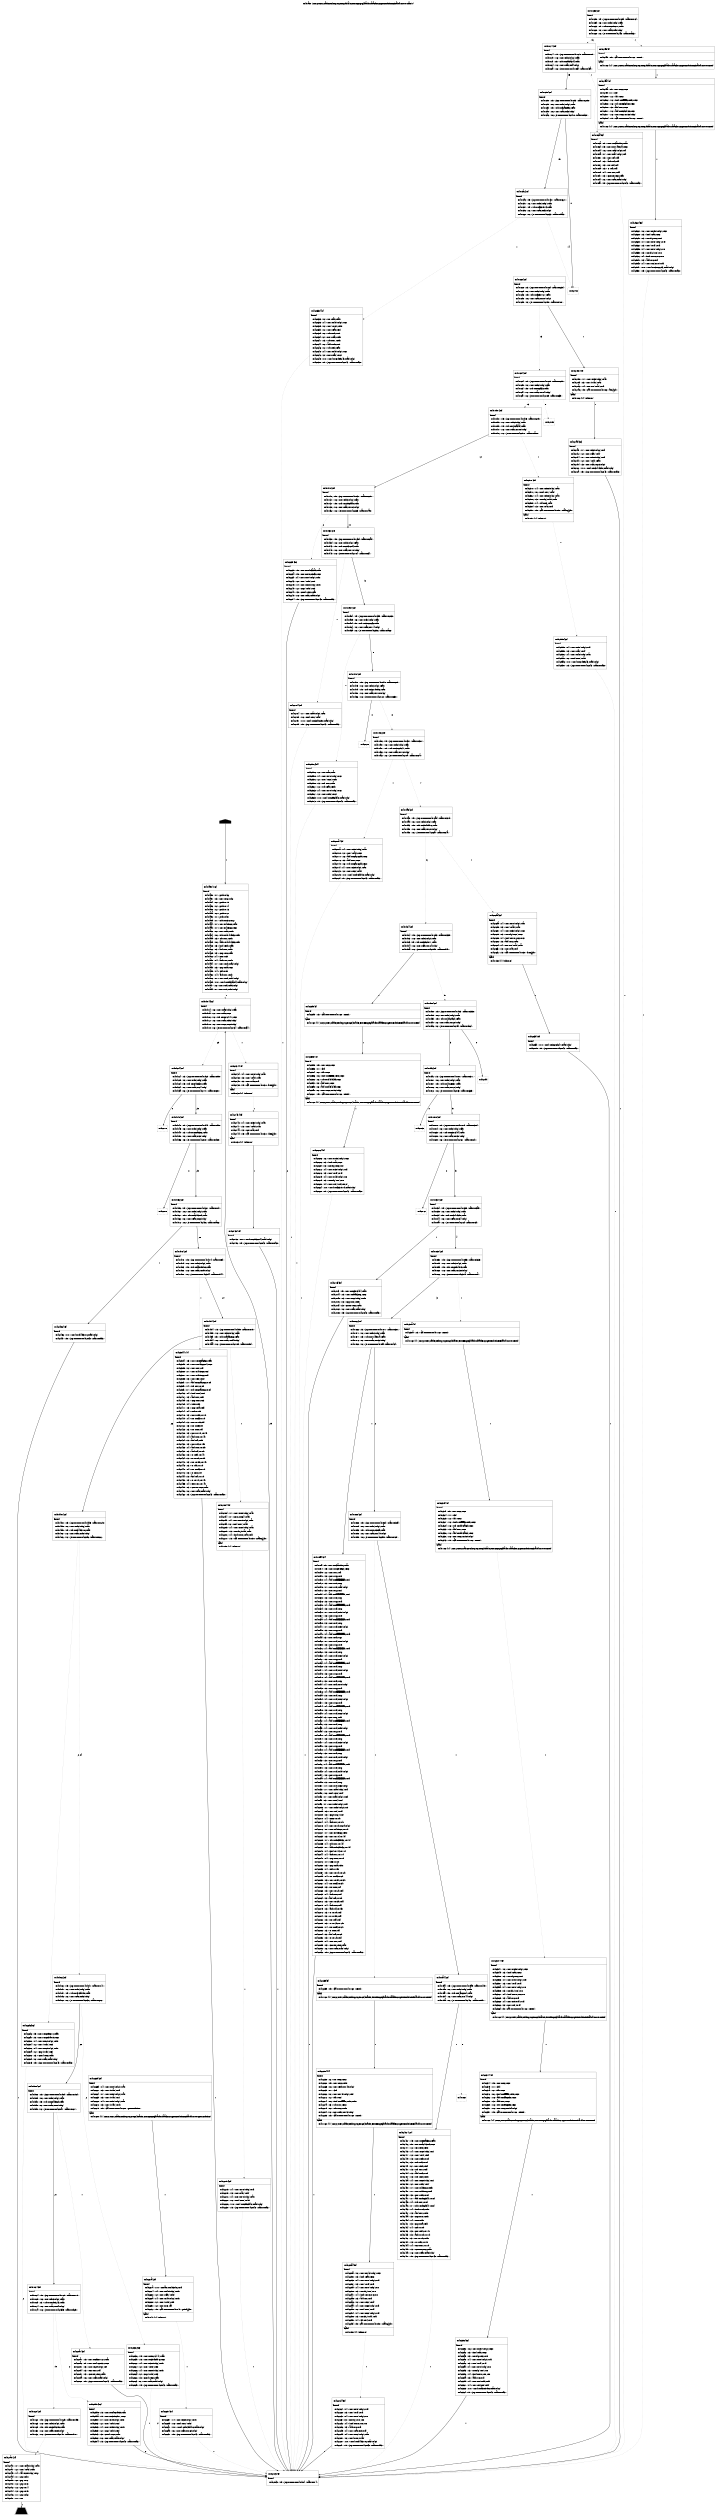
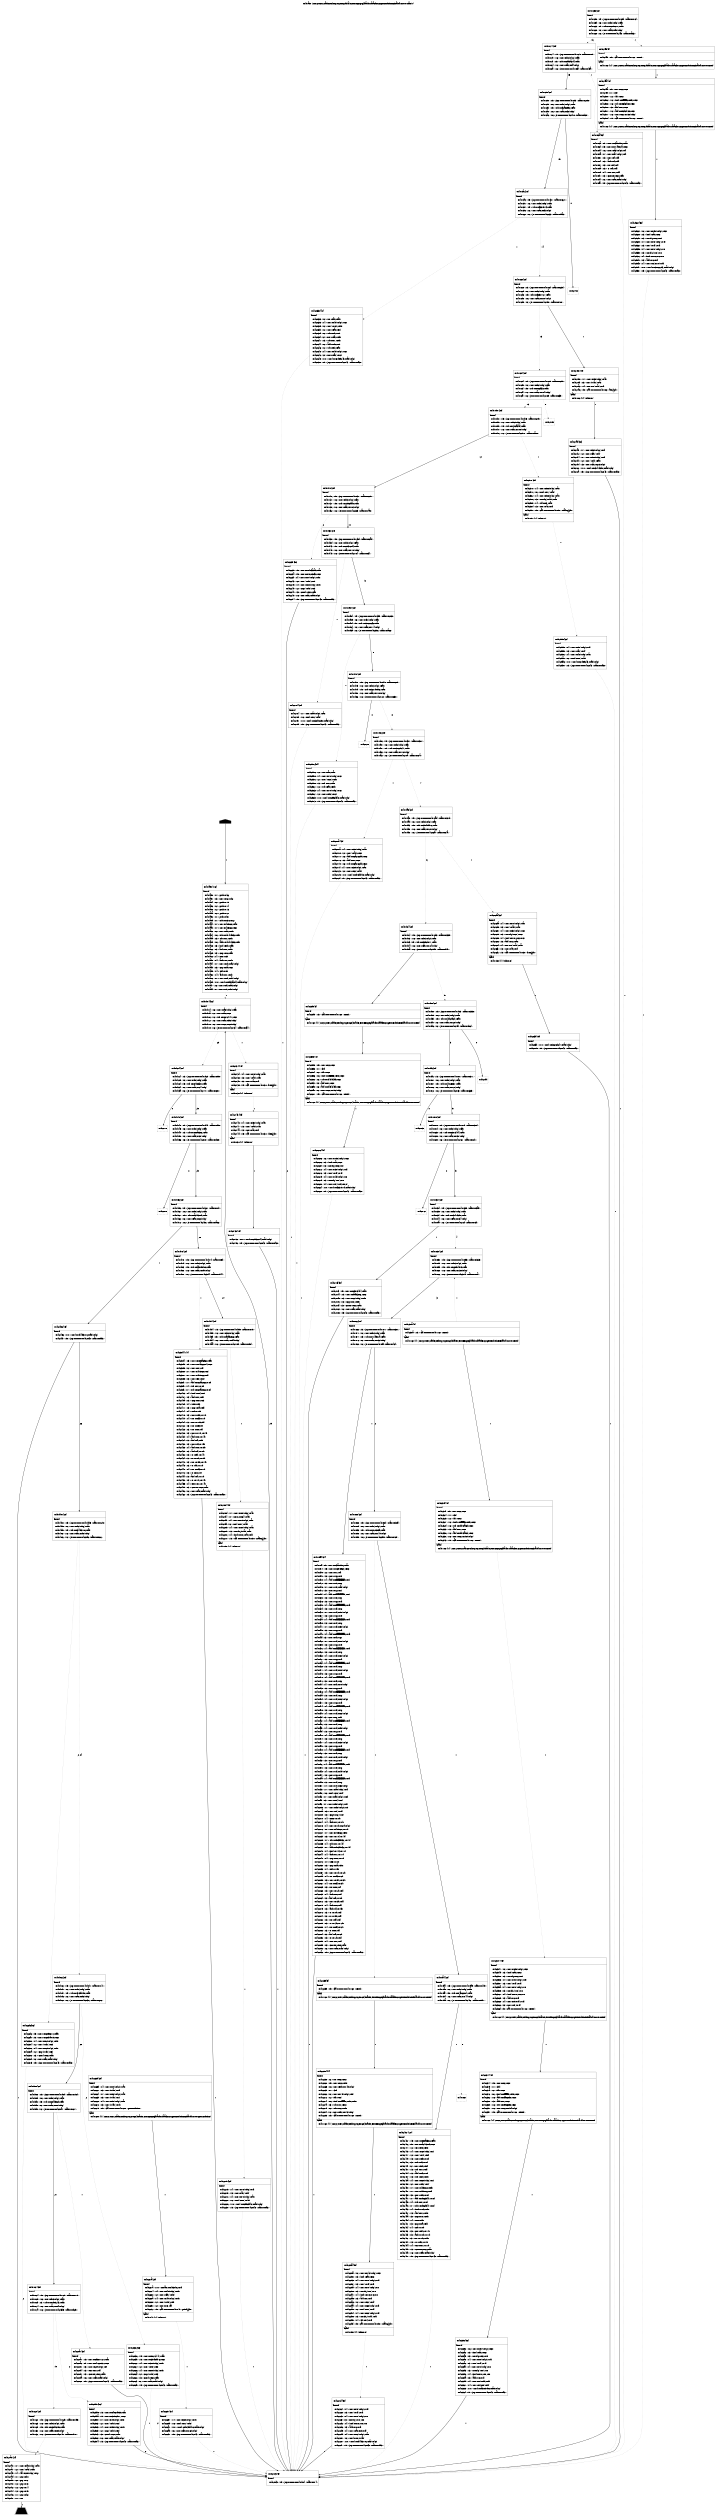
edge "0x401cac [28]" -> "0x4027b8": now "0x401cac [28]" -> "0x401cc8 [28]"
edge "0x401e34 [28]" -> "0x401e50 [28]": style bold -> dotted
edge "0x401e50 [28]" -> "0x40231a [5]": reversed
edge "0x401b94 [28]" -> "0x401bb0 [28]": now "0x4024e6 [15]" -> "0x401bb0 [28]"
